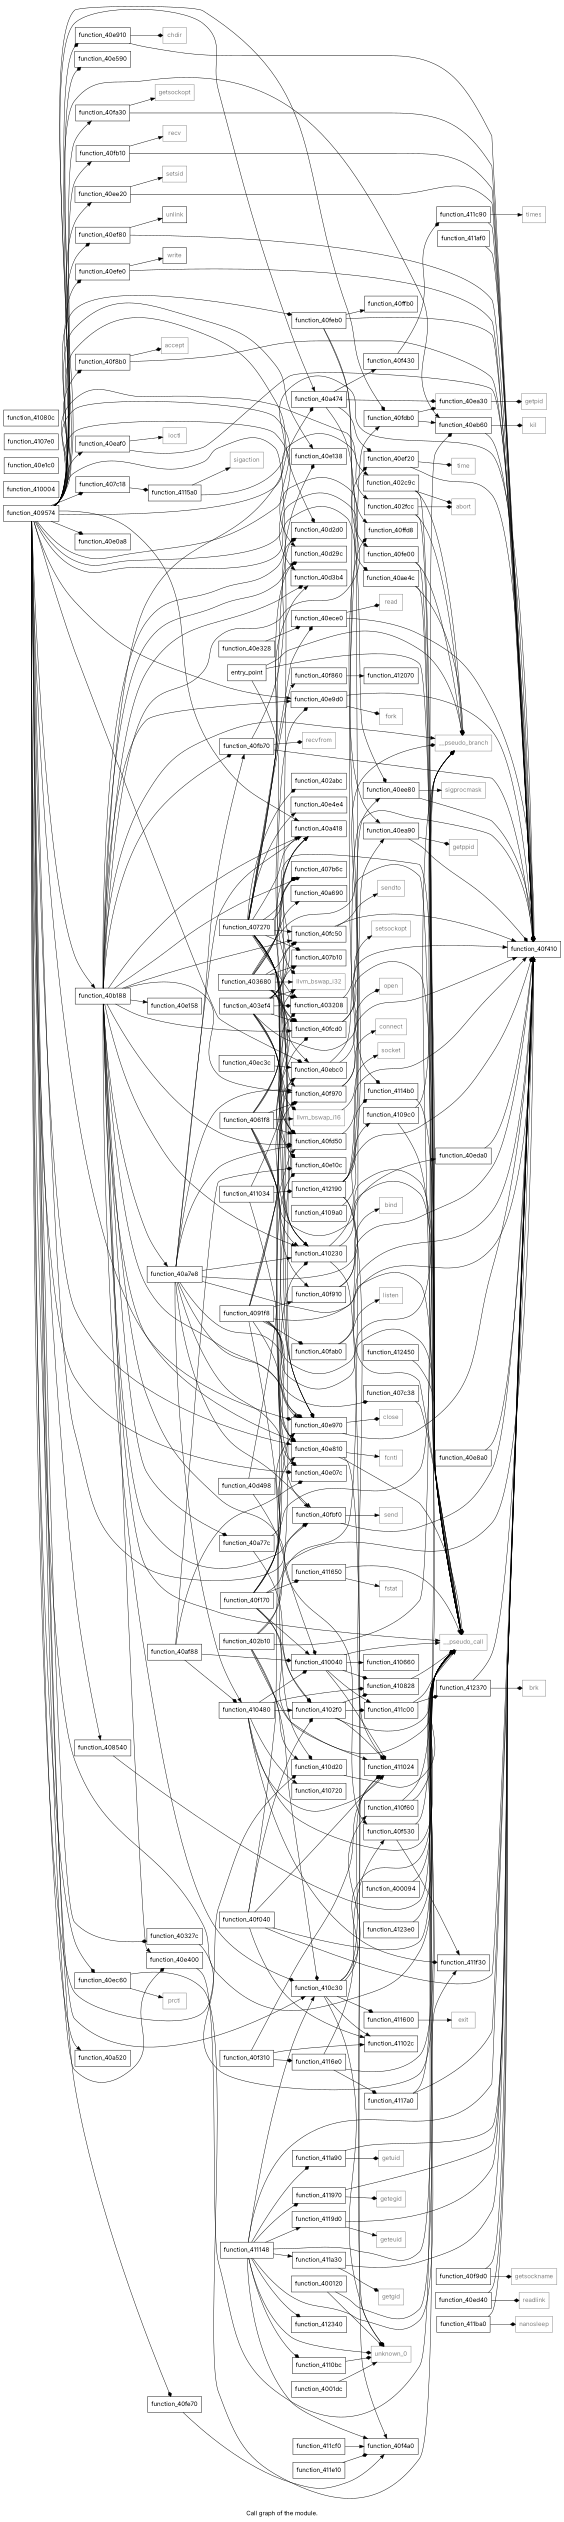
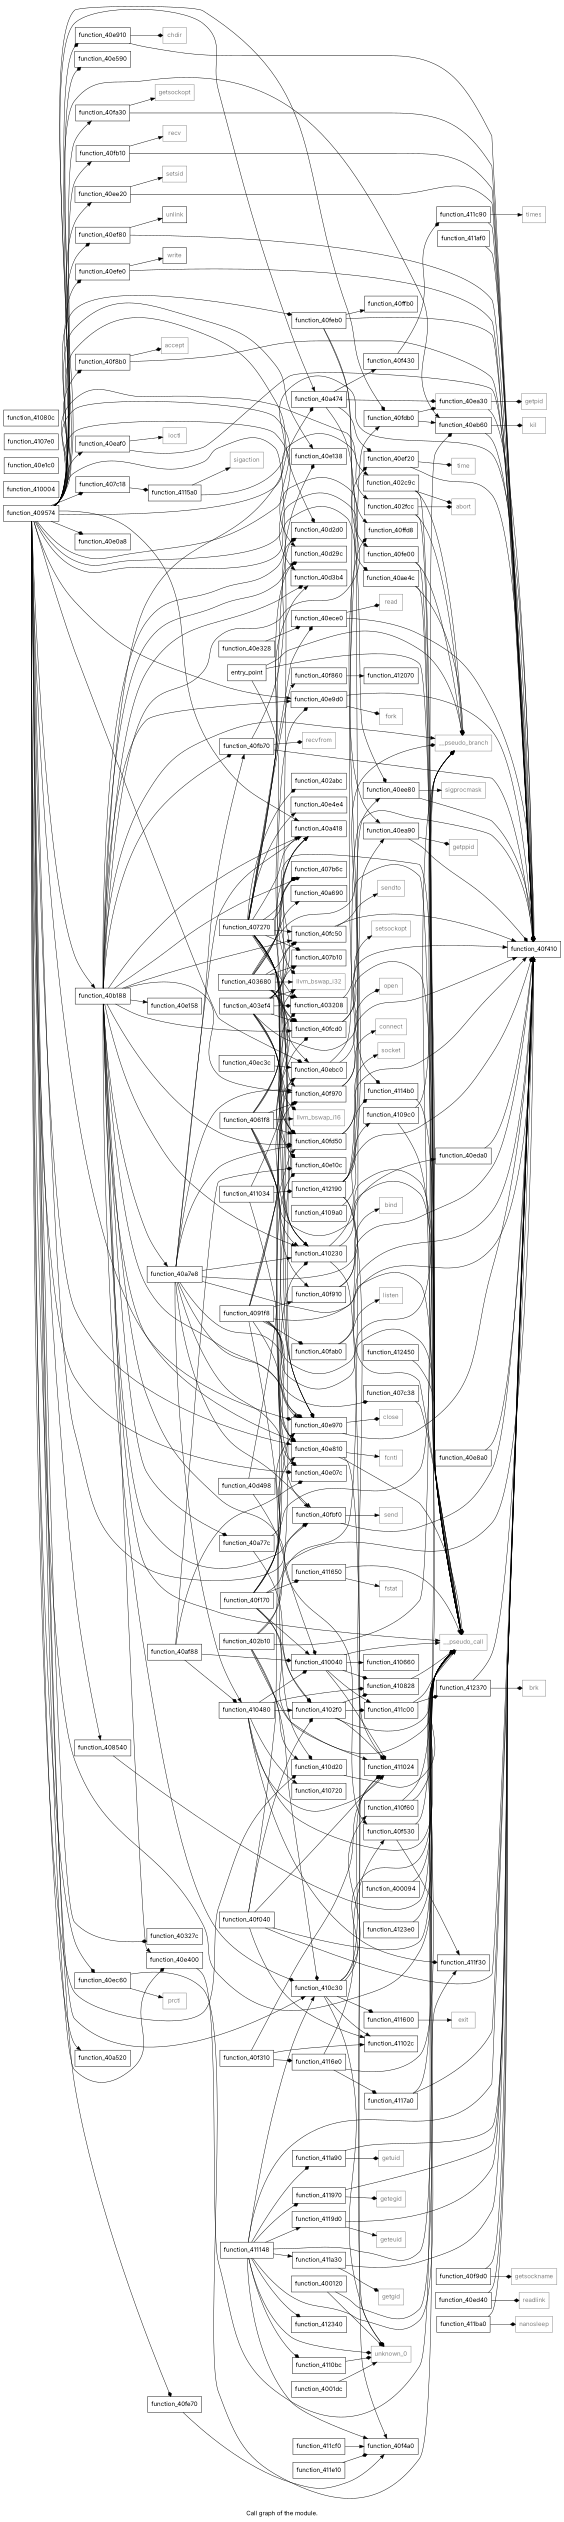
edge "function_40ea30" -> "function_40f410": added
edge "llvm_bswap_i16" -> "socket": now "function_40fd50" -> "socket"
edge "function_40327c" -> "__pseudo_call": removed
